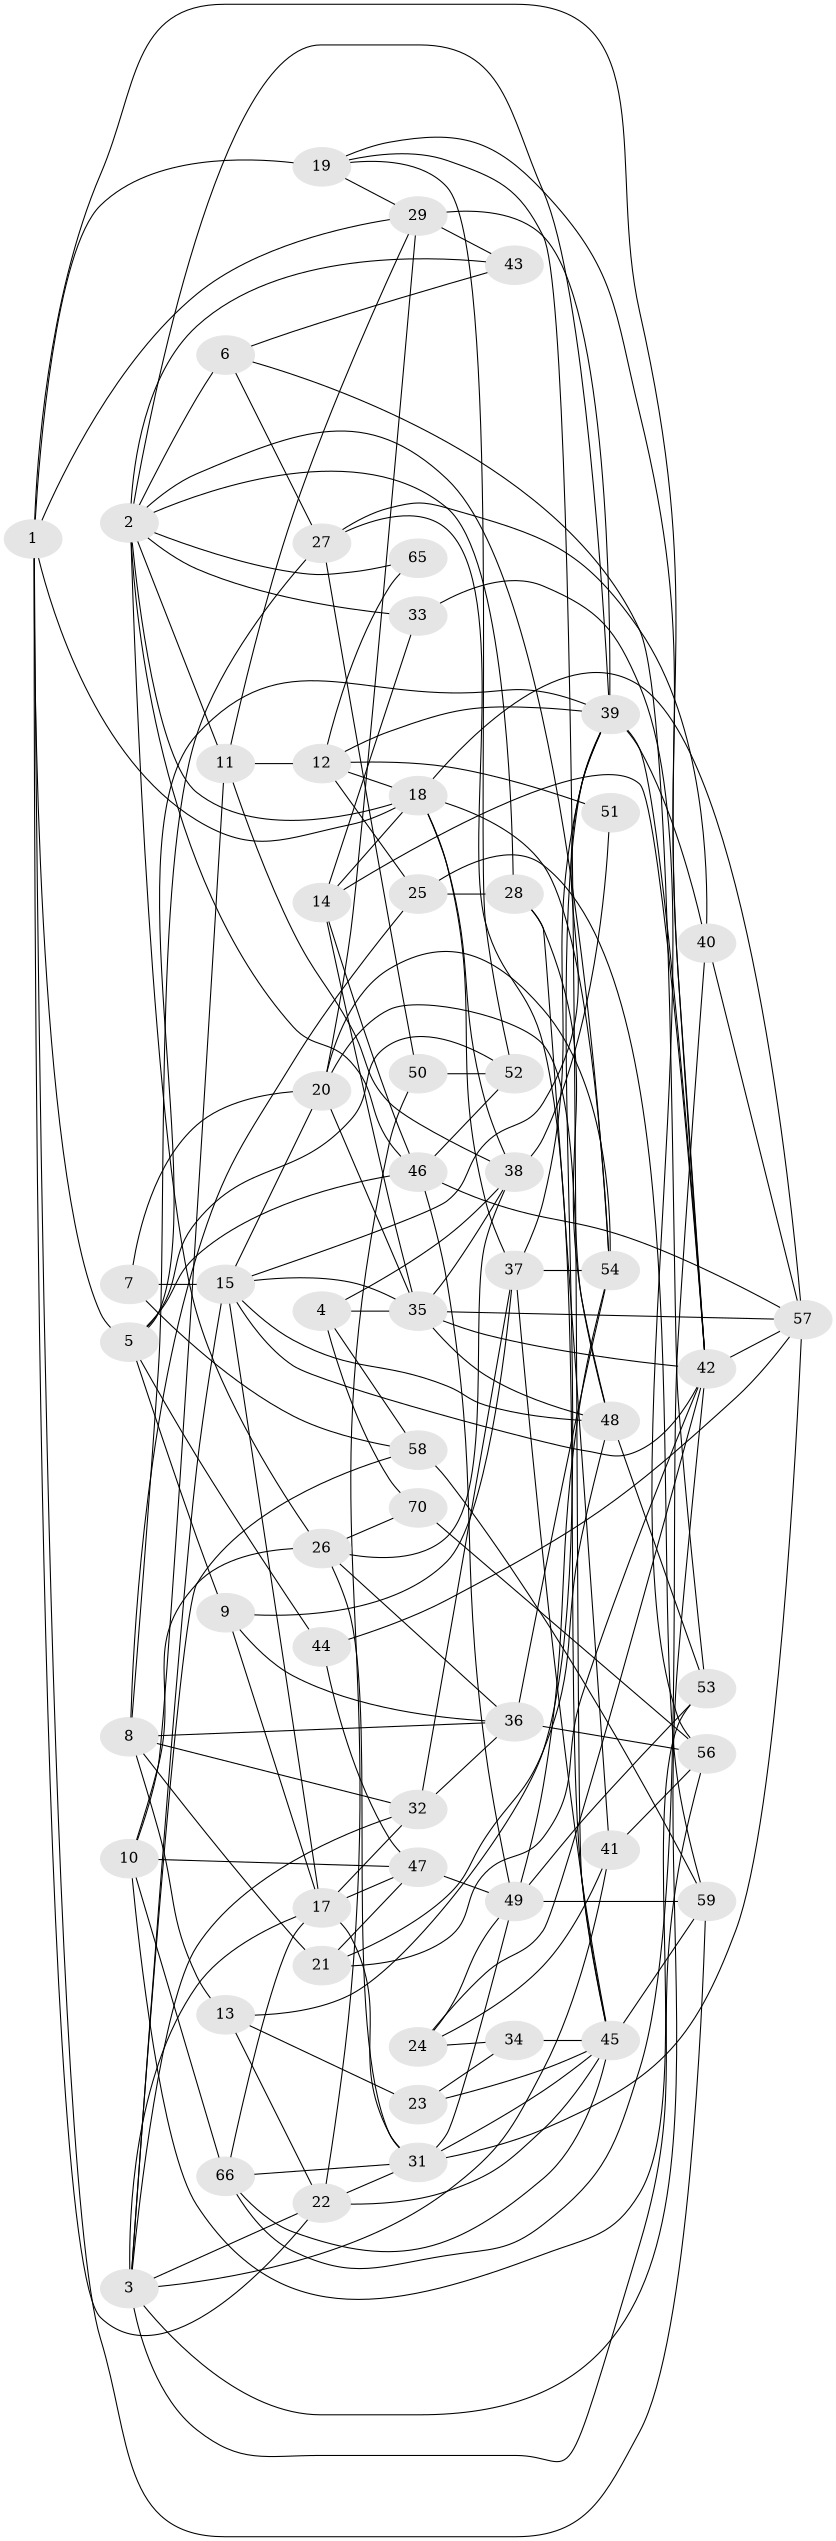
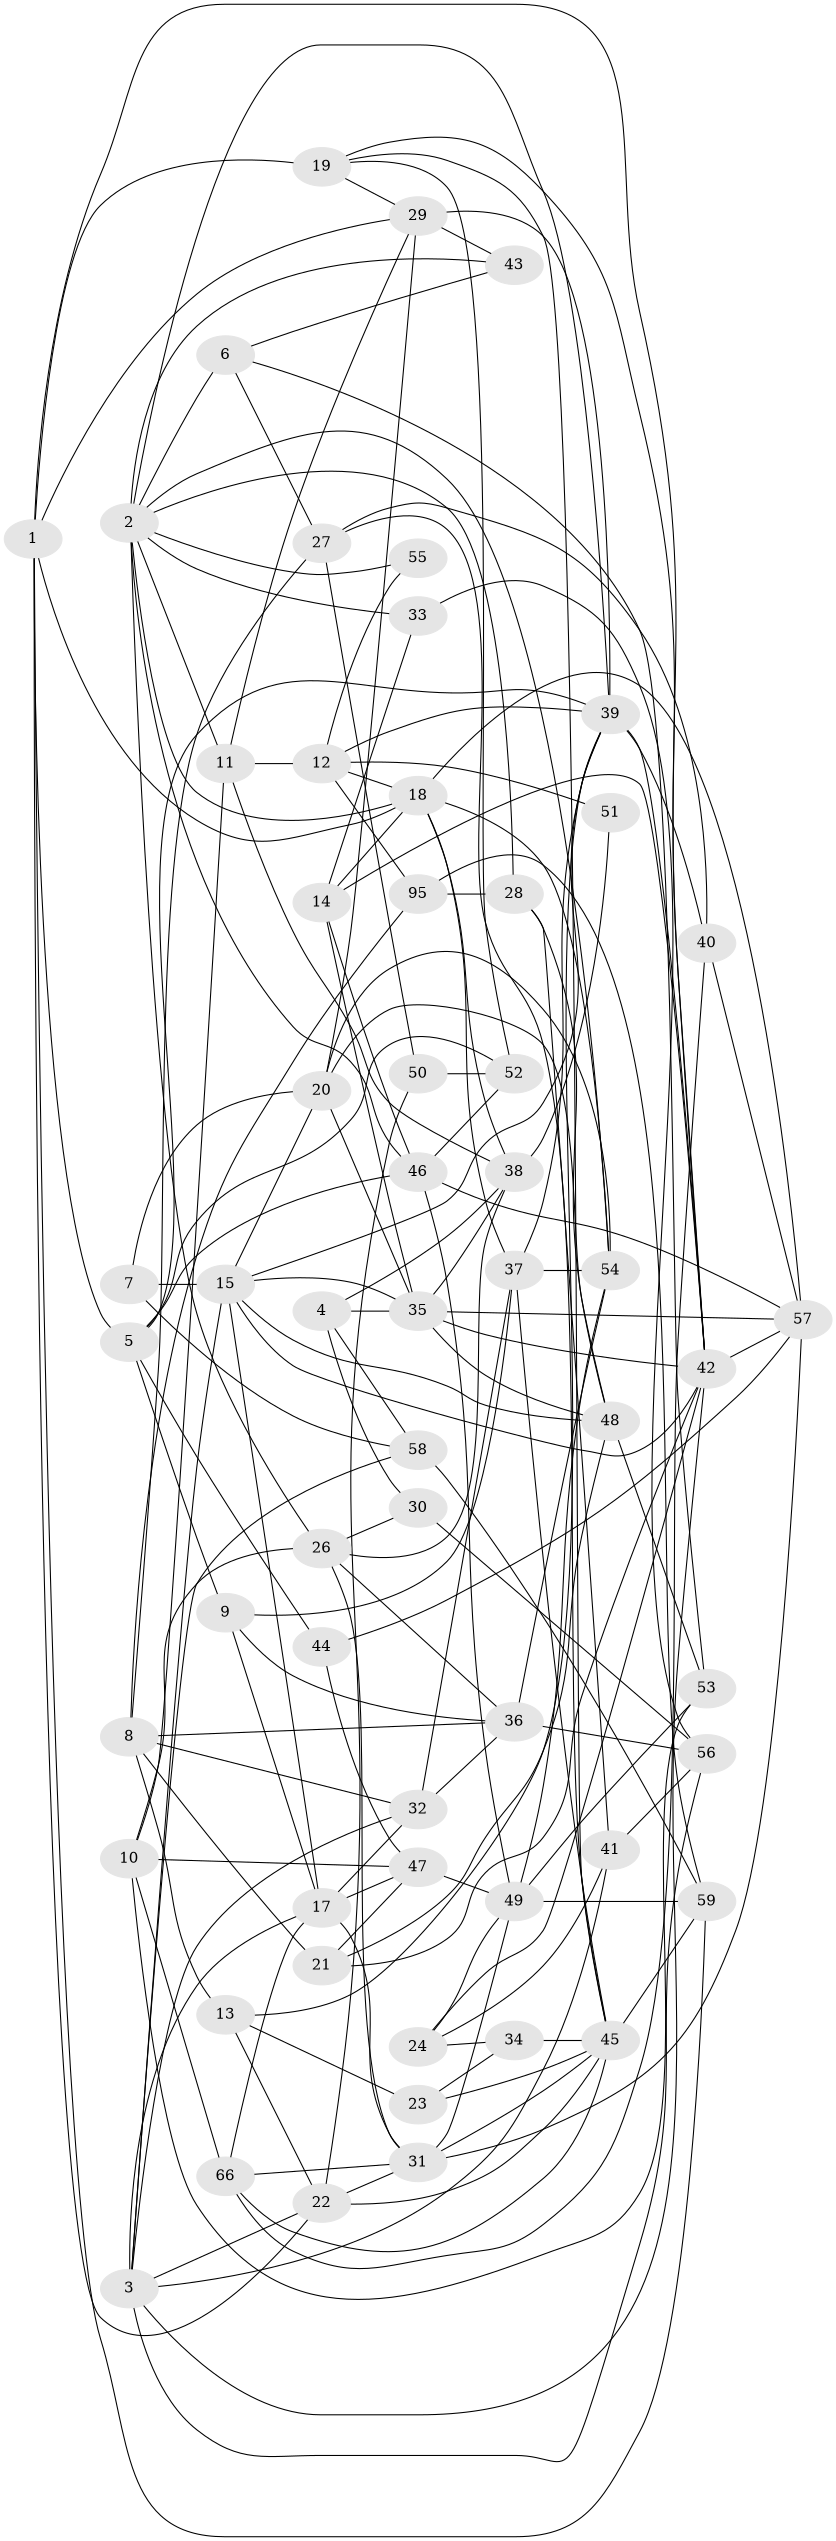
node "65": label "65" -> "55"
node "25": label "25" -> "95"
node "70": label "70" -> "30"
